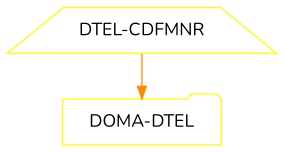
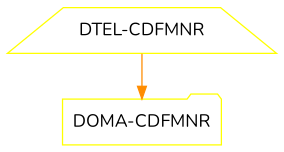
node "DOMA-DTEL": label "DOMA-DTEL" -> "DOMA-CDFMNR"
